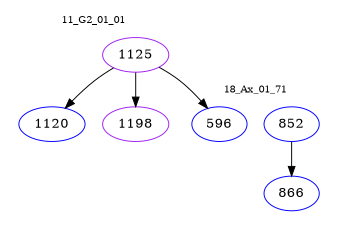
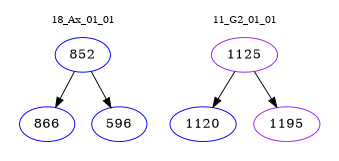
edge "1125" -> "596": now "852" -> "596"
cluster "18_Ax_01_71": label "18_Ax_01_71" -> "18_Ax_01_01"
node "1198": label "1198" -> "1195"
